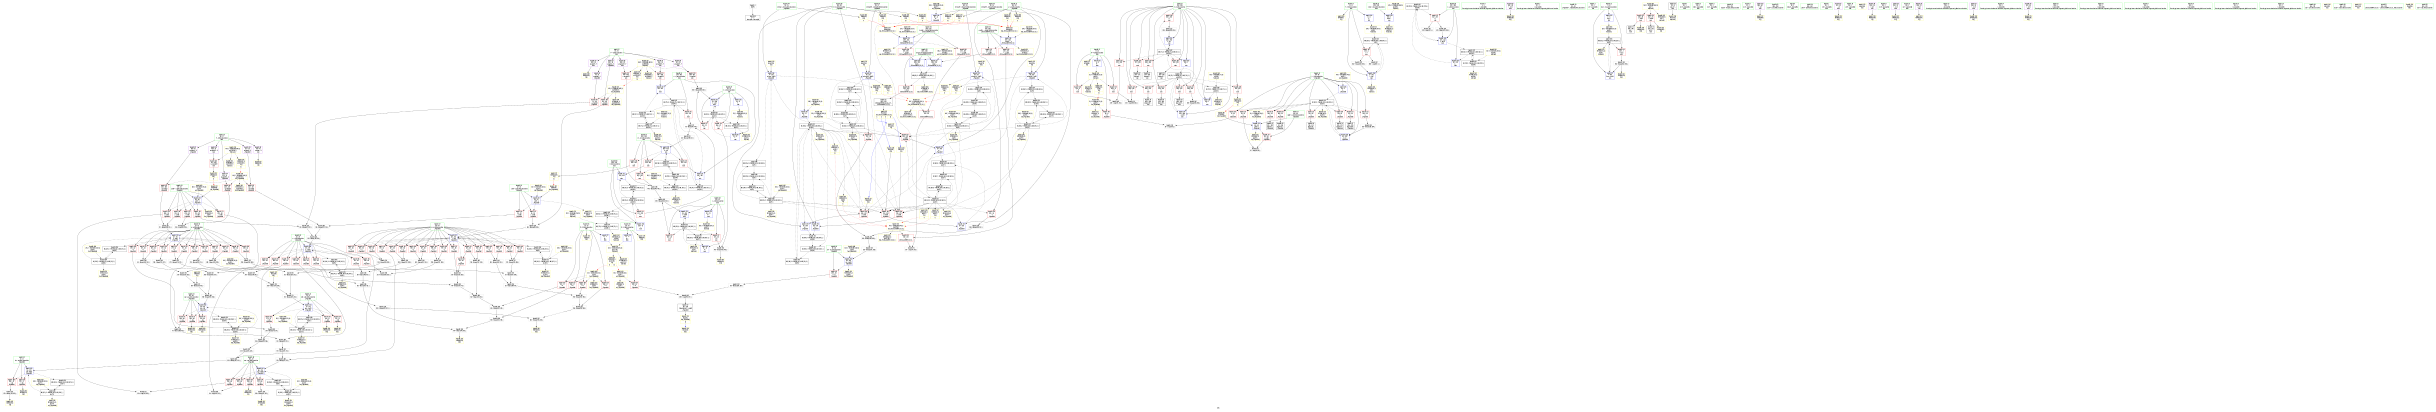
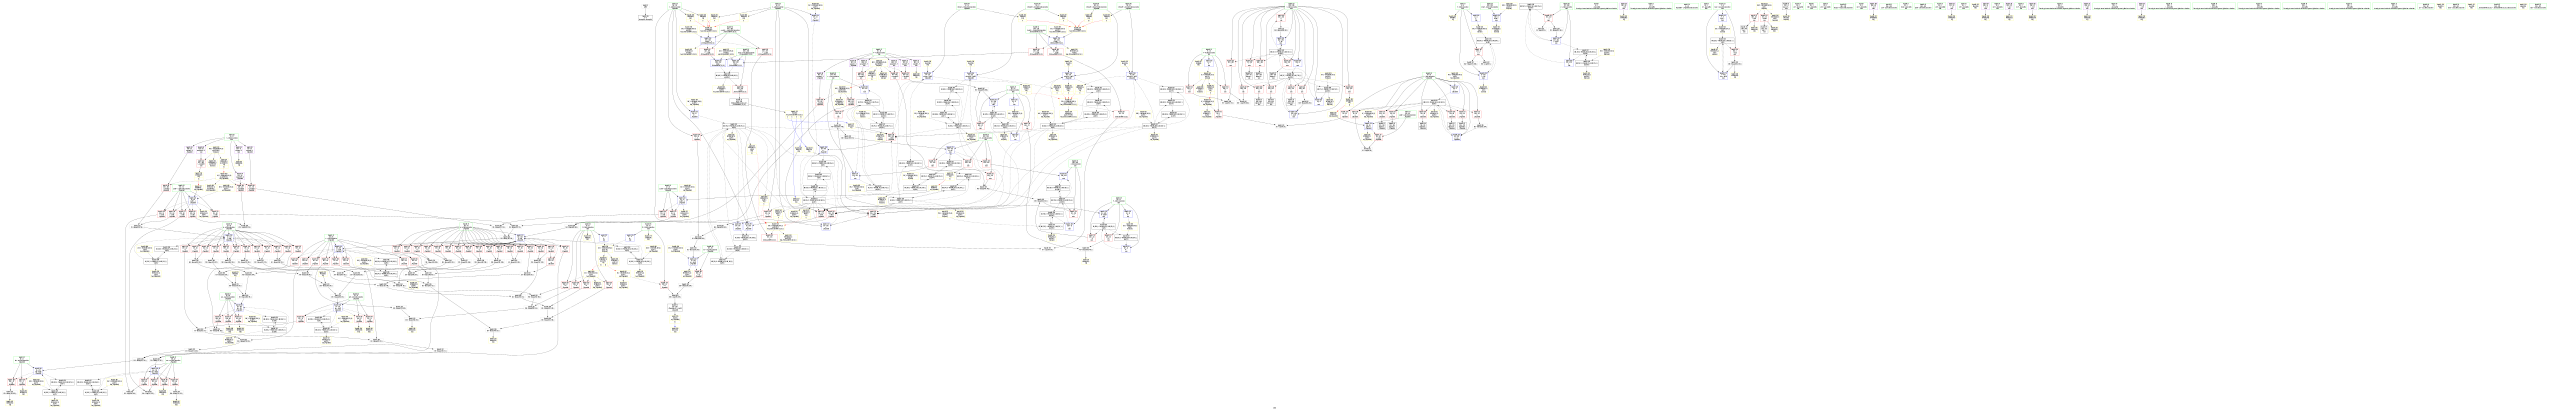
node "NodeID: 549": removed
